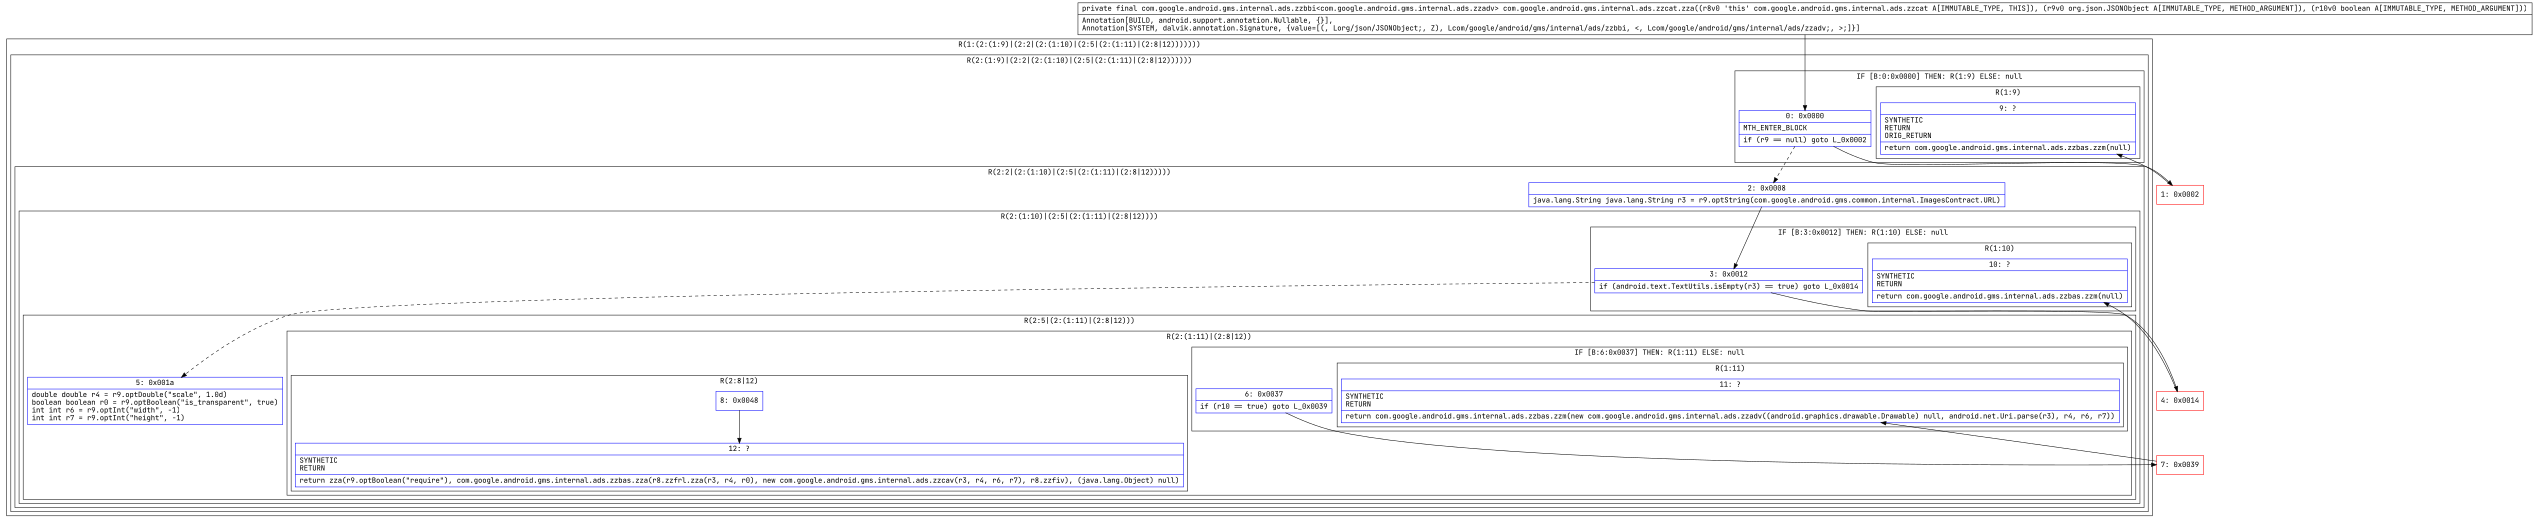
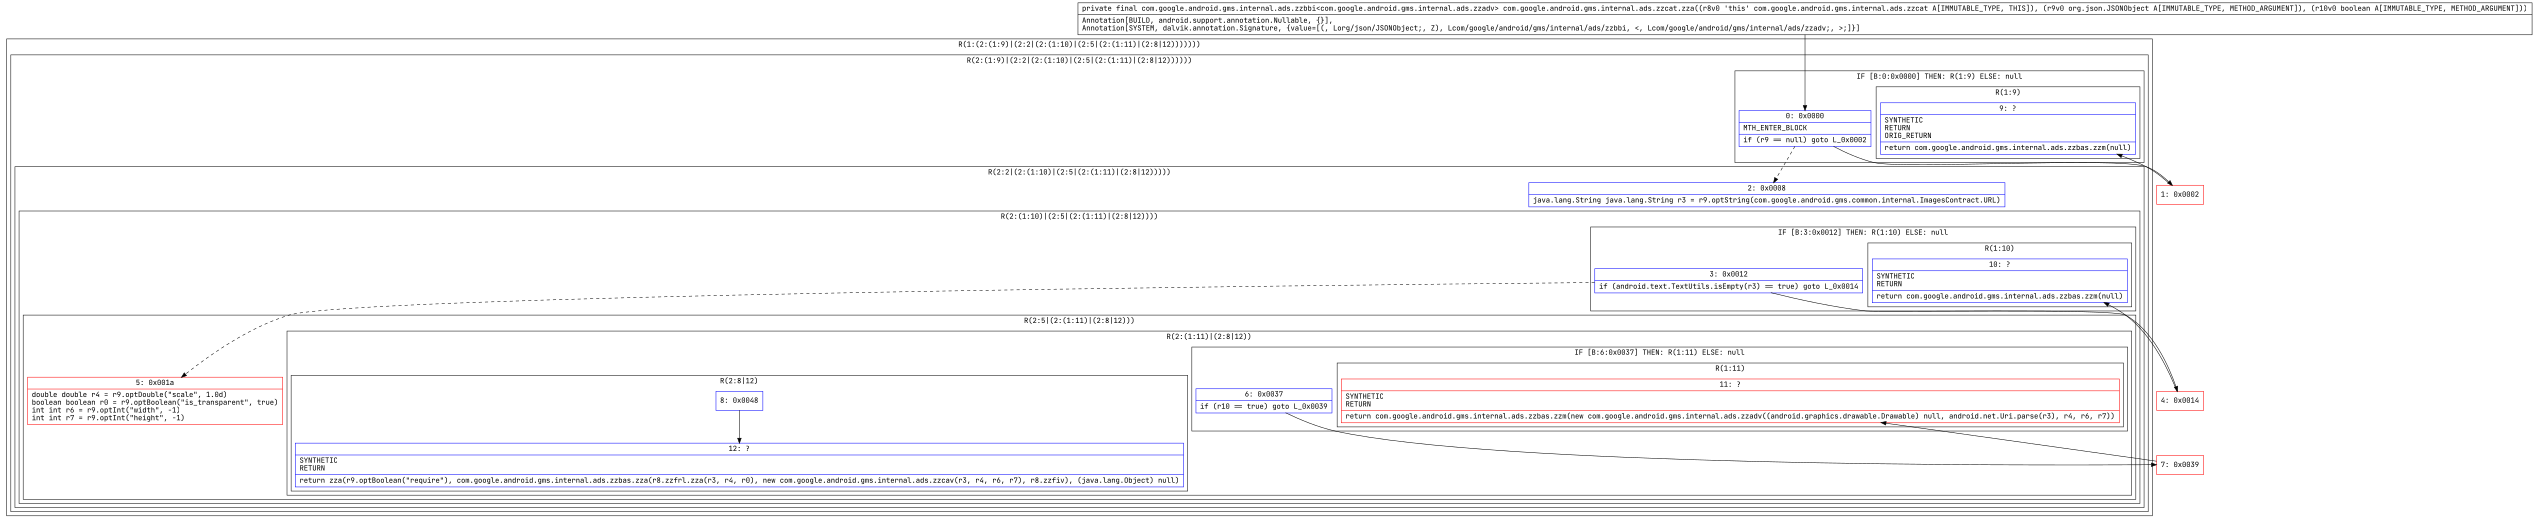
edge "2: 0x0008" -> "3: 0x0012": removed
node "5: 0x001a": color blue -> red
node "11: ?": color blue -> red
